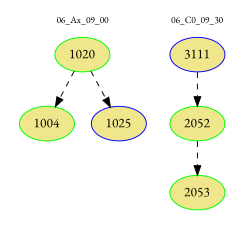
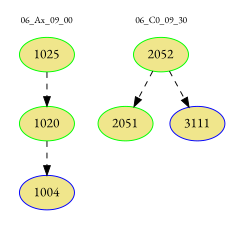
edge "3111" -> "2052": reversed
edge "1020" -> "1025": reversed
node "1004": color green -> blue
node "1025": color blue -> green
node "2053": label "2053" -> "2051"
